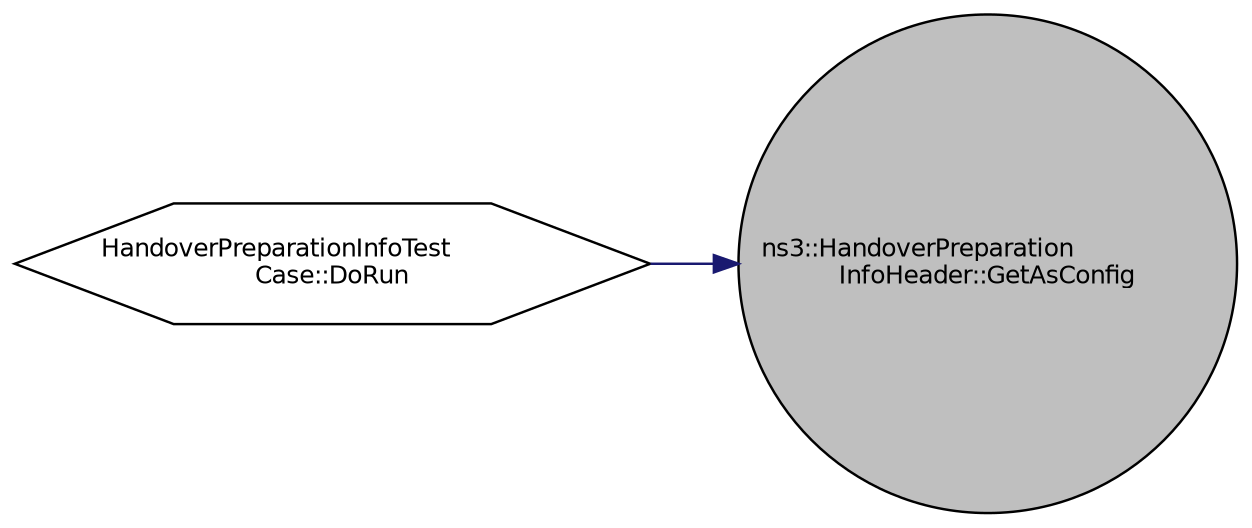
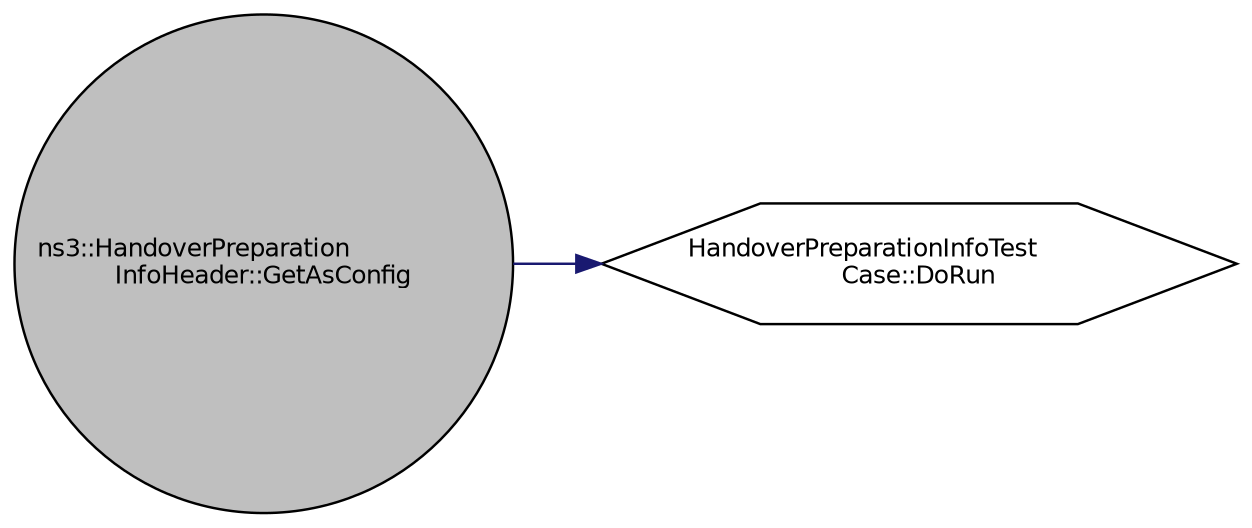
edge "HandoverPreparationInfoTest Case::DoRun" -> "ns3::HandoverPreparation InfoHeader::GetAsConfig": reversed
